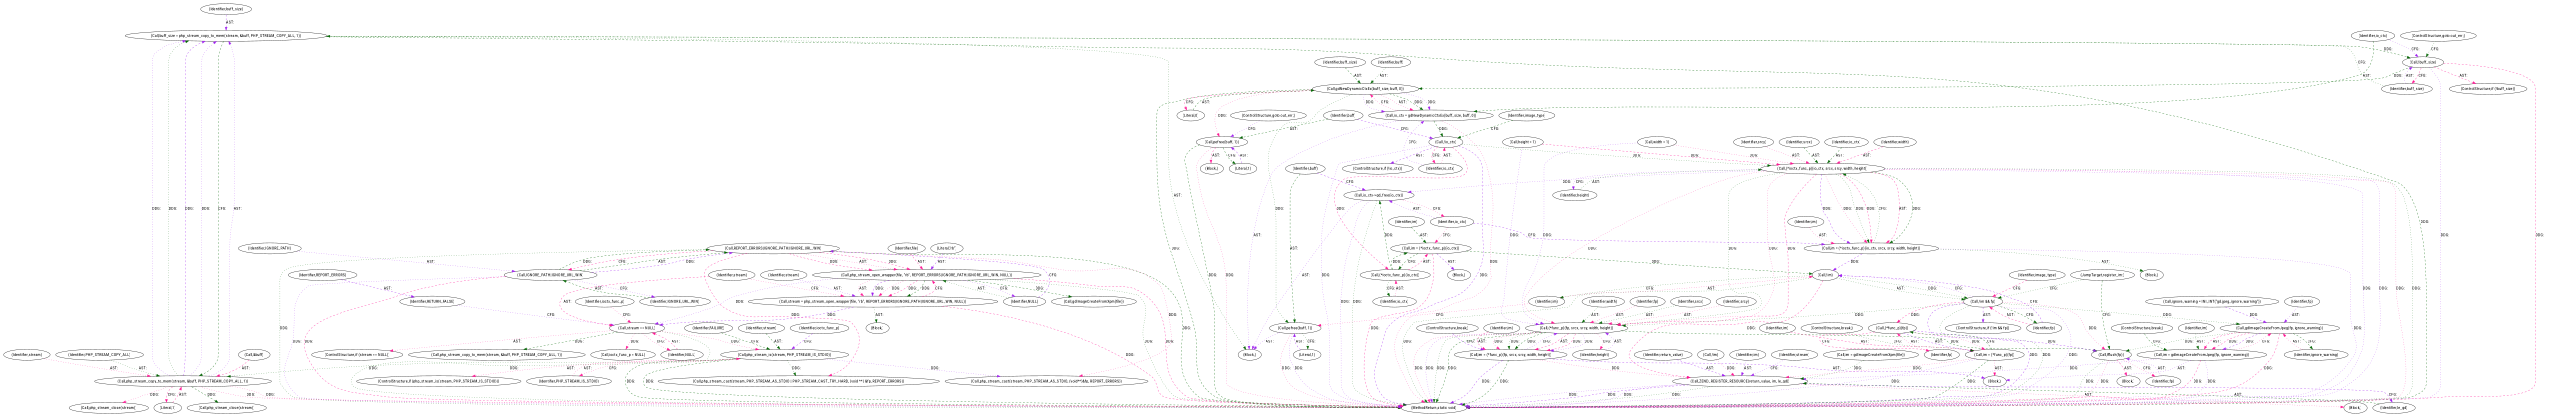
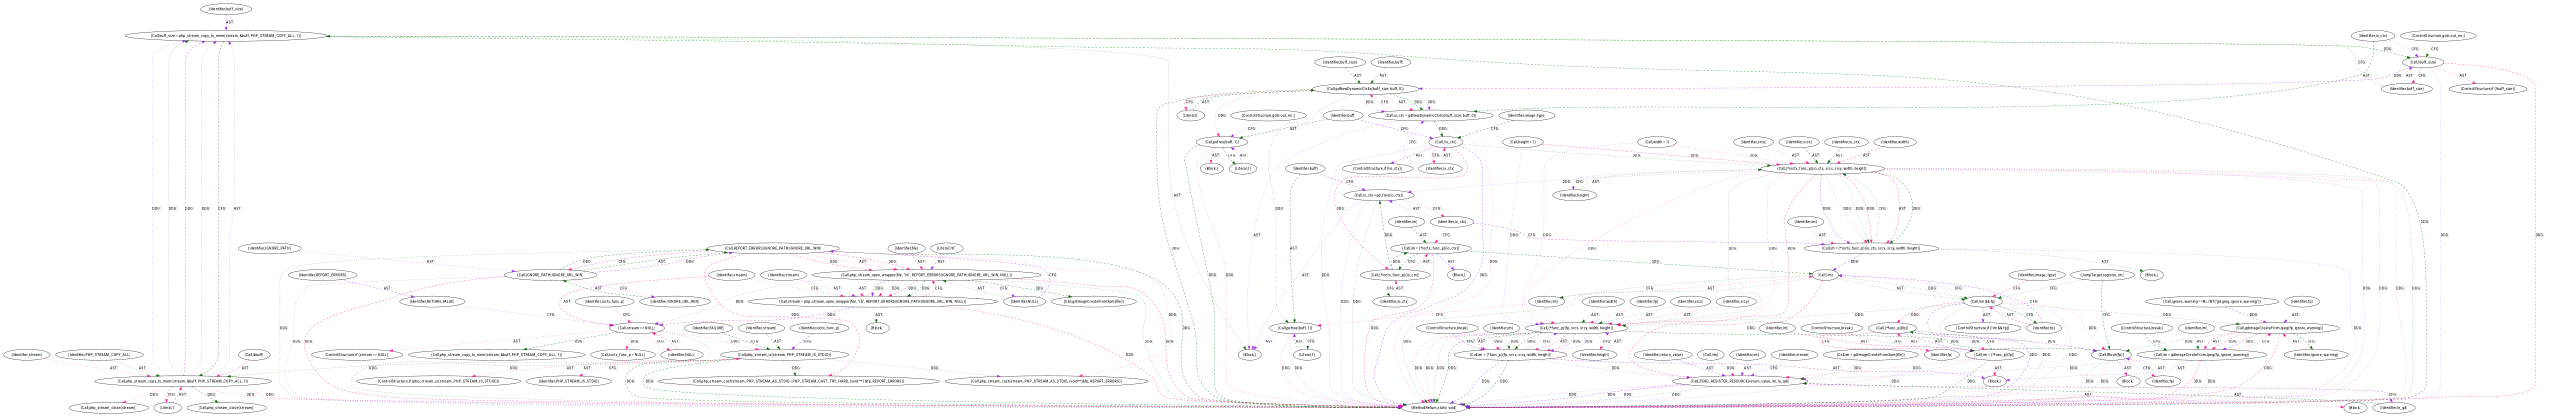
edge "(Call,!buff_size)" -> "(ControlStructure,if (!buff_size))": style dashed -> dotted
edge "(Call,!buff_size)" -> "(Call,gdNewDynamicCtxEx(buff_size, buff, 0))": color darkgreen -> purple
edge "(Call,im = (*func_p)(fp, srcx, srcy, width, height))" -> "(Call,ZEND_REGISTER_RESOURCE(return_value, im, le_gd))": color deeppink -> purple
